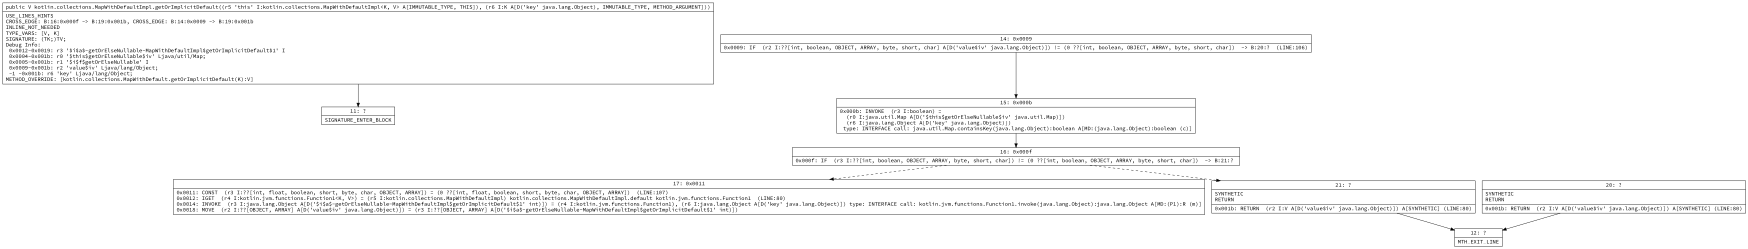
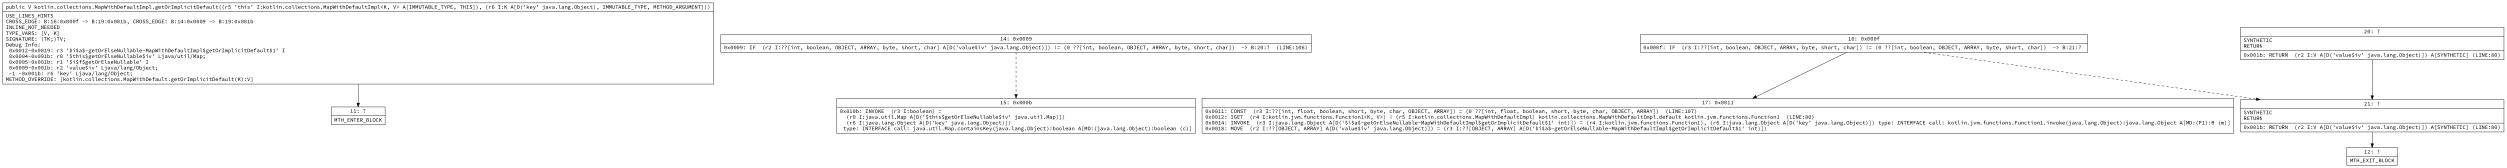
edge "14: 0x0009" -> "15: 0x000b": style solid -> dashed
node "15: 0x000b": text "0x000b: INVOKE  (r3 I:boolean) =" -> "0x010b: INVOKE  (r3 I:boolean) ="
node "11: ?": text "SIGNATURE_ENTER_BLOCK" -> "MTH_ENTER_BLOCK"
edge "15: 0x000b" -> "16: 0x000f": removed
edge "16: 0x000f" -> "17: 0x0011": style dashed -> solid
edge "20: ?" -> "12: ?": now "20: ?" -> "21: ?"
node "12: ?": text "MTH_EXIT_LINE" -> "MTH_EXIT_BLOCK"
